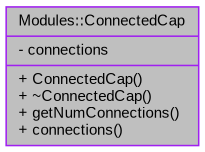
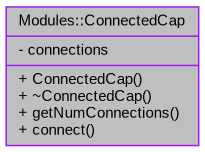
node "Modules::ConnectedCap": text "+ connections()" -> "+ connect()"
